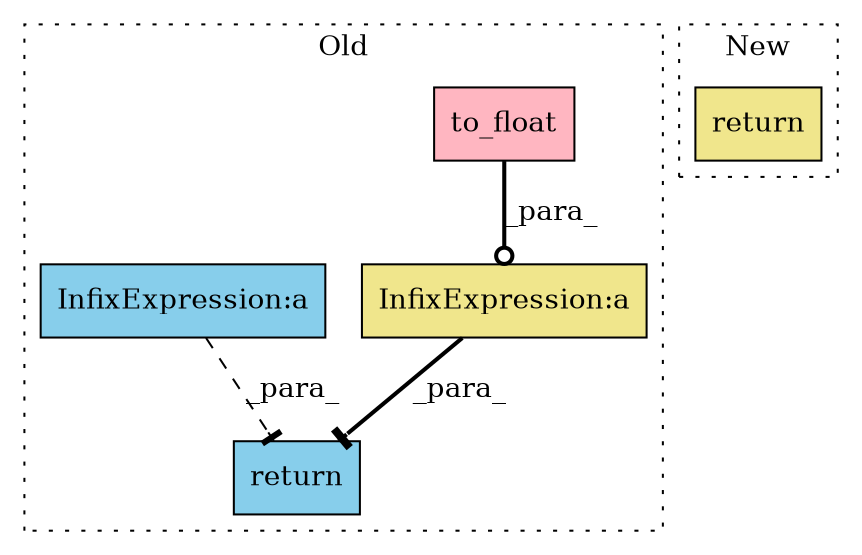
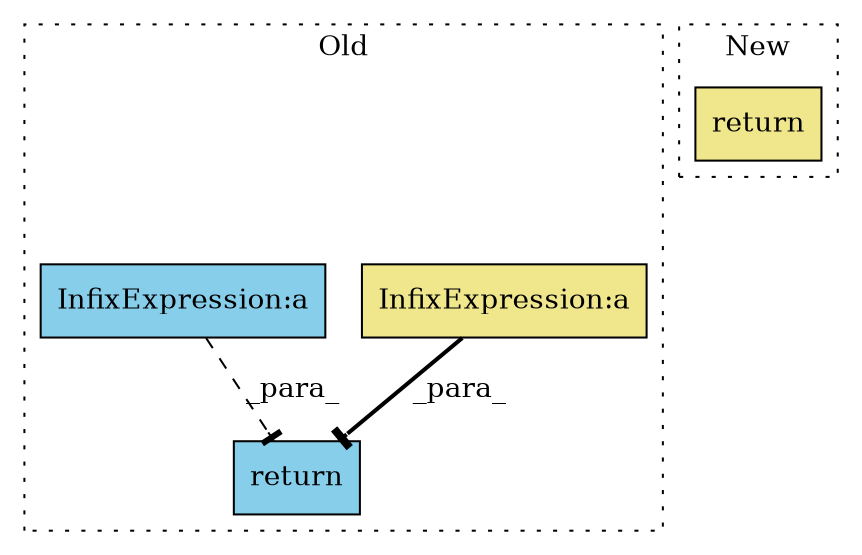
node "to_float": removed
